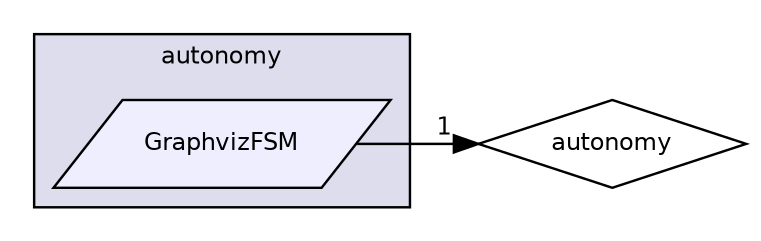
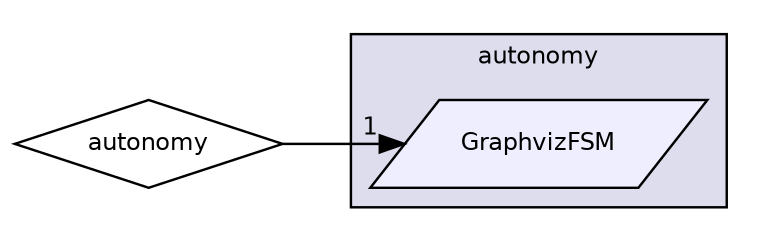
edge "GraphvizFSM" -> "autonomy": reversed
